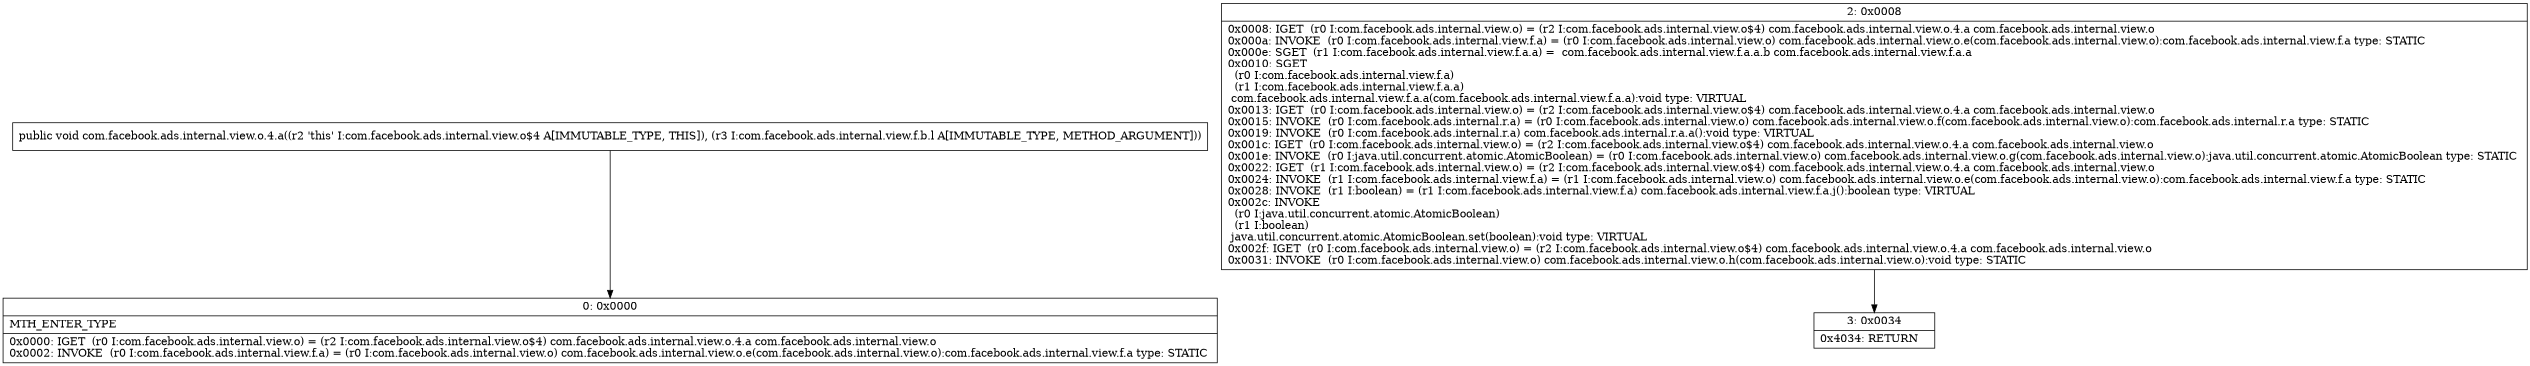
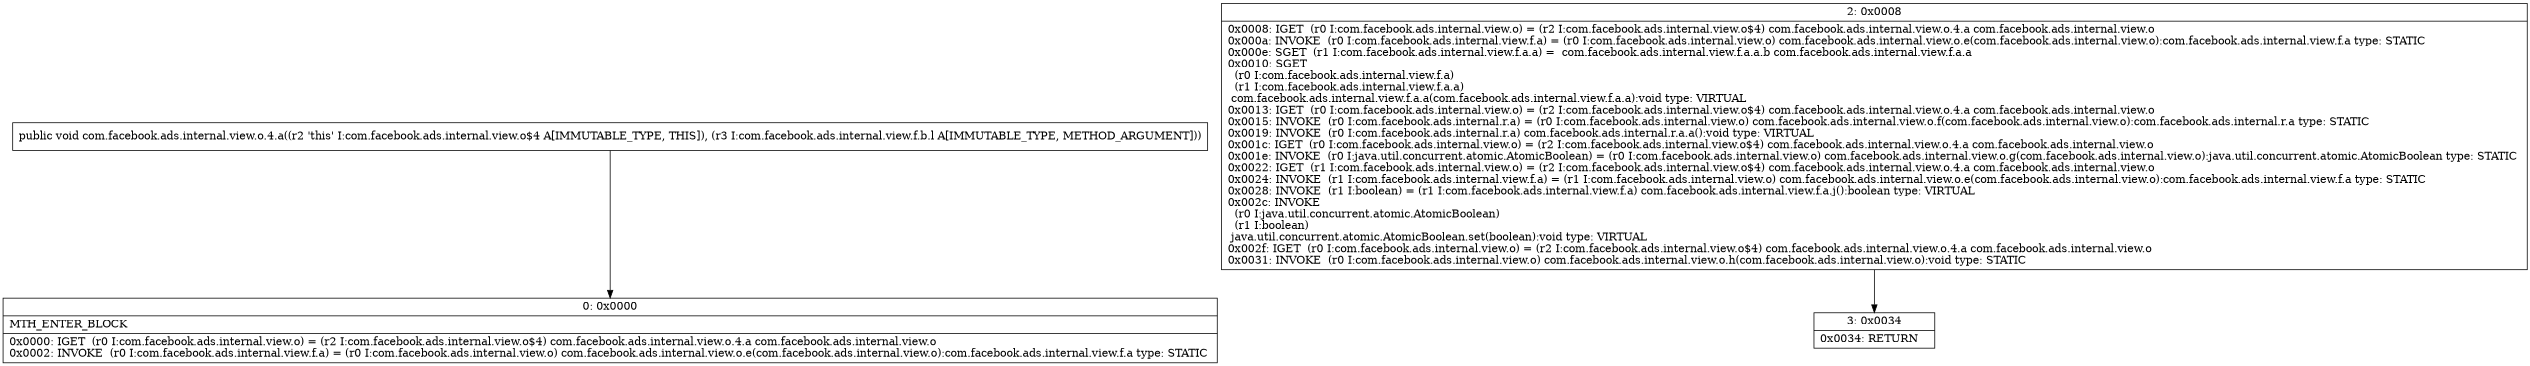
node "0: 0x0000": text "MTH_ENTER_TYPE" -> "MTH_ENTER_BLOCK"
node "3: 0x0034": text "0x4034: RETURN" -> "0x0034: RETURN"
